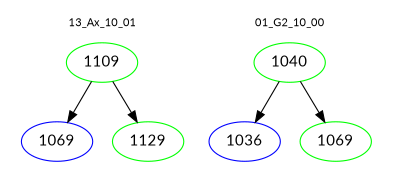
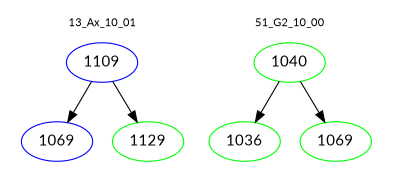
cluster "01_G2_10_00": label "01_G2_10_00" -> "51_G2_10_00"
node "1109": color green -> blue
node "1036": color blue -> green
